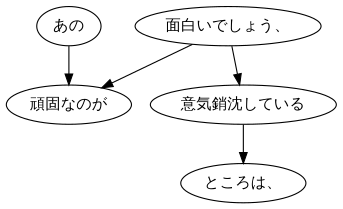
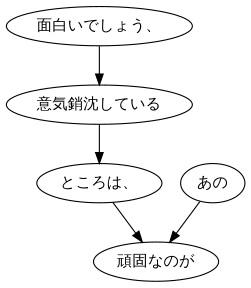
edge "面白いでしょう、" -> "頑固なのが": now "ところは、" -> "頑固なのが"
